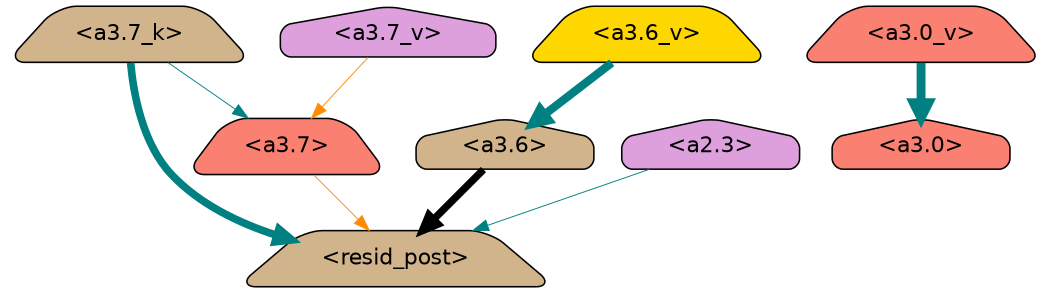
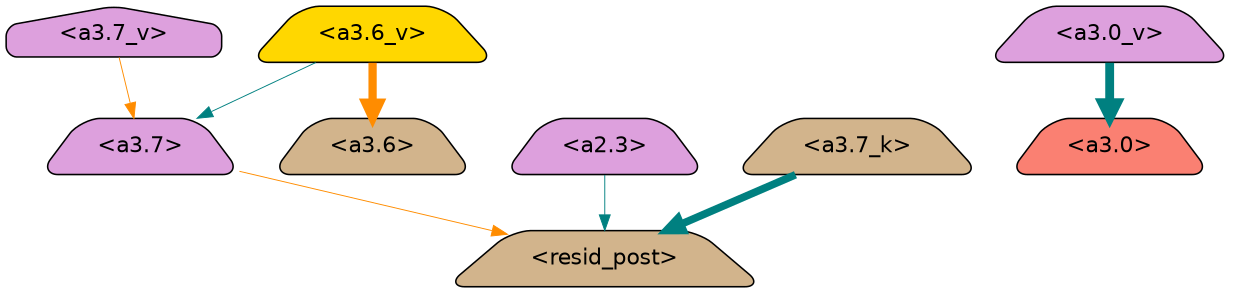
node "<a3.0_v>": fillcolor salmon -> plum
edge "<a3.7_k>" -> "<a3.7>": now "<a3.6_v>" -> "<a3.7>"
edge "<a3.6_v>" -> "<a3.6>": color teal -> darkorange
node "<a3.7>": fillcolor salmon -> plum
node "<a3.6>": shape house -> trapezium
node "<a2.3>": shape house -> trapezium
node "<a3.0>": shape house -> trapezium
edge "<a3.6>" -> "<resid_post>": removed
